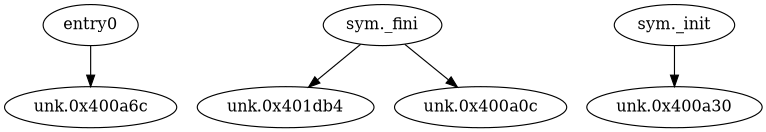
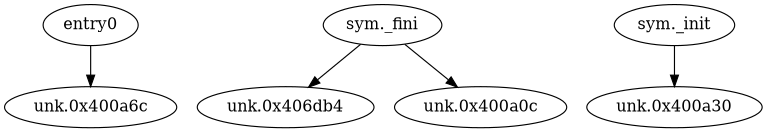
node "unk.0x401db4": label "unk.0x401db4" -> "unk.0x406db4"
